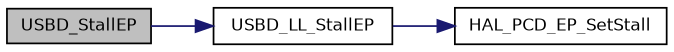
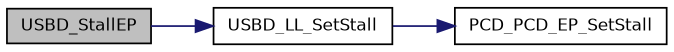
node "USBD_LL_StallEP": label "USBD_LL_StallEP" -> "USBD_LL_SetStall"
node "HAL_PCD_EP_SetStall": label "HAL_PCD_EP_SetStall" -> "PCD_PCD_EP_SetStall"
